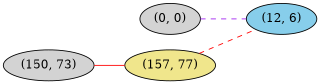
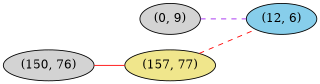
node "(0, 0)": label "(0, 0)" -> "(0, 9)"
node "(150, 73)": label "(150, 73)" -> "(150, 76)"
